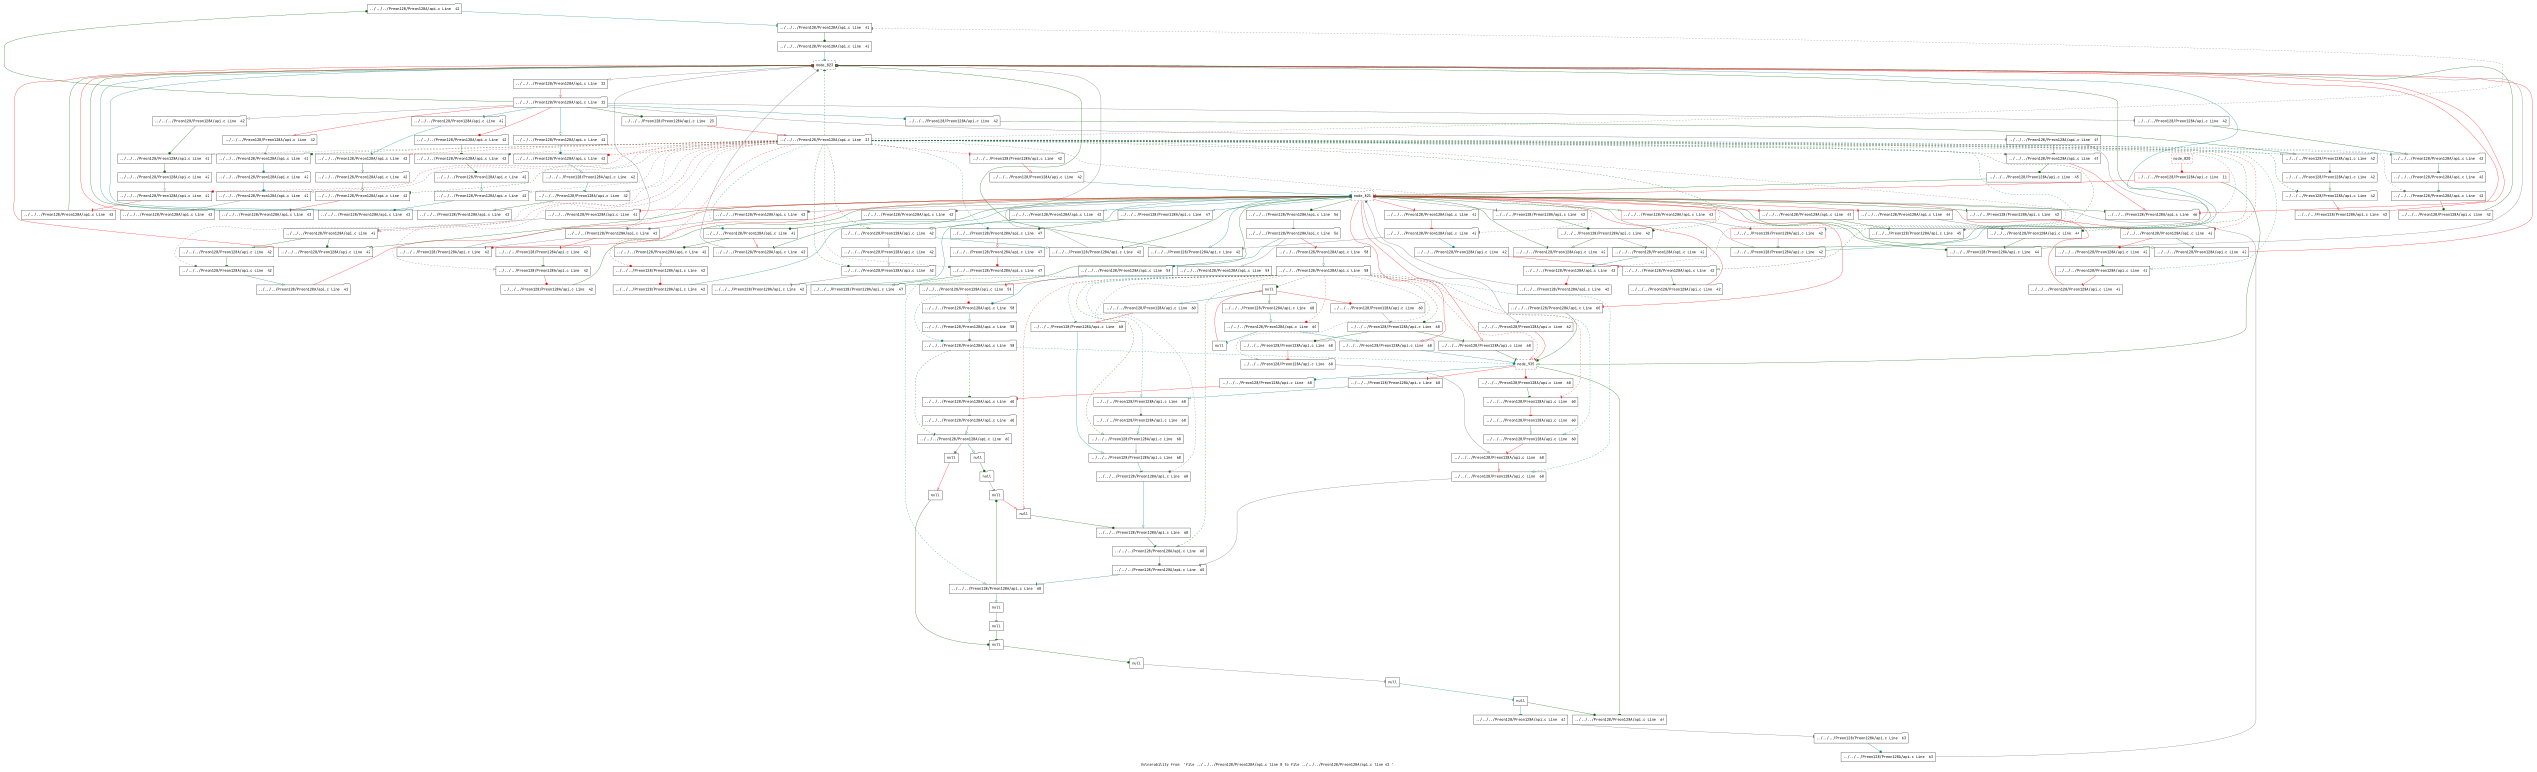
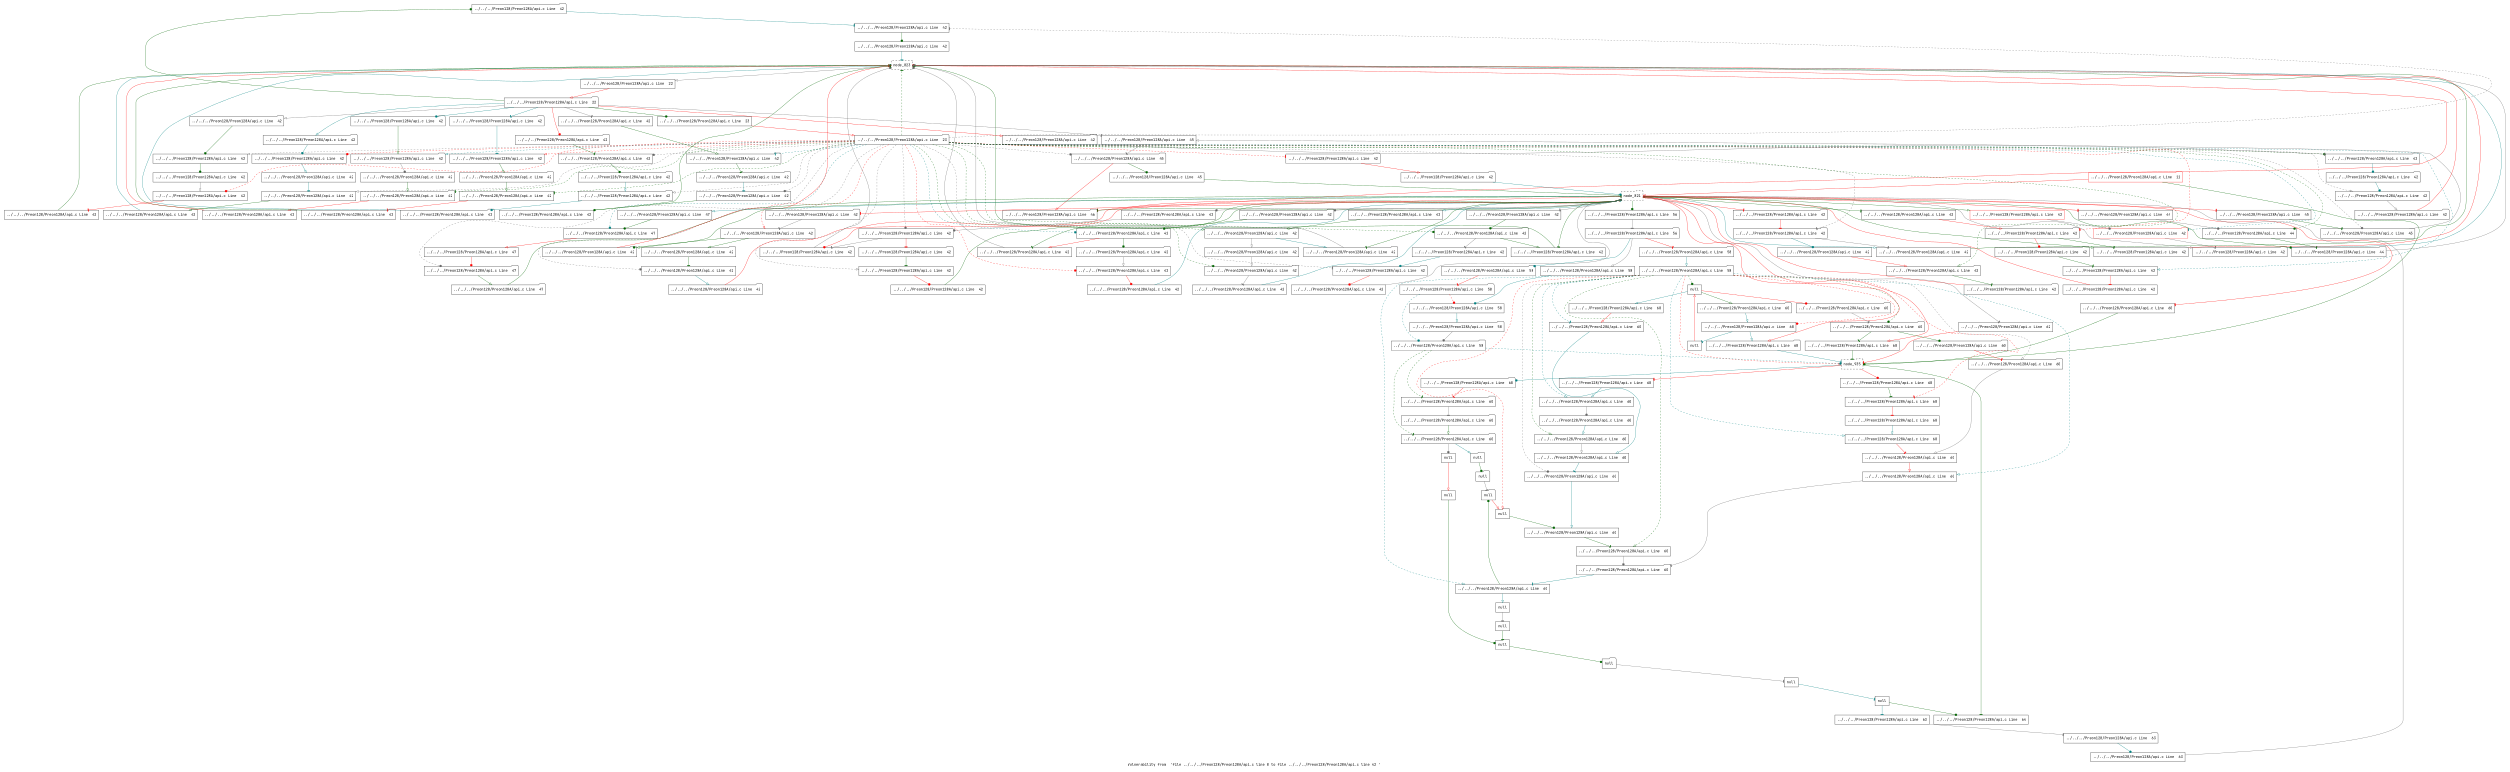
node "node_820": removed
node "../../../Preon128/Preon128A/api.c Line  11": shape box -> folder
node "node_935": shape box -> folder
